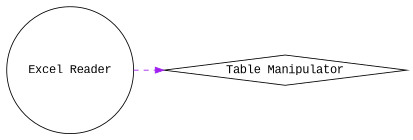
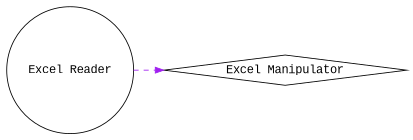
node "Table Manipulator": label "Table Manipulator" -> "Excel Manipulator"
